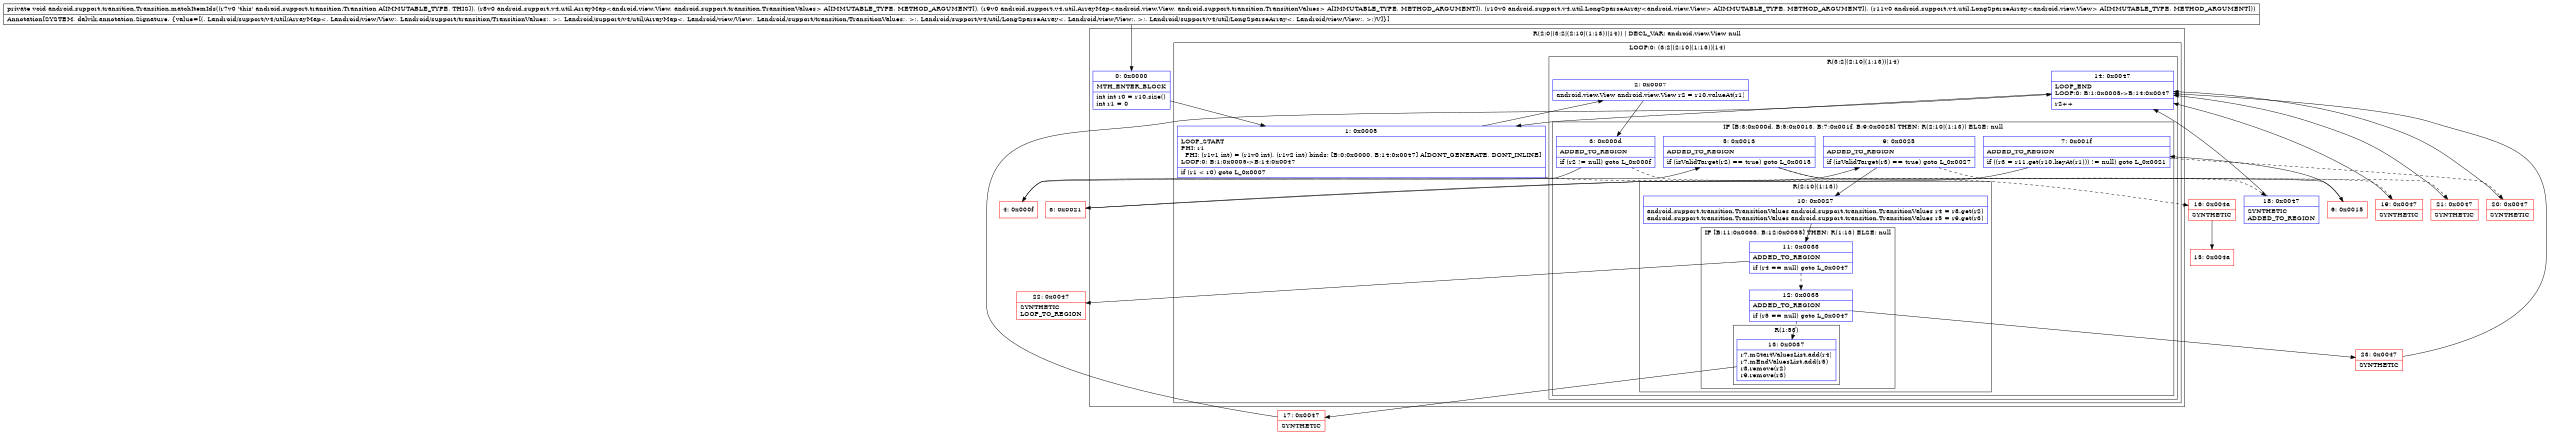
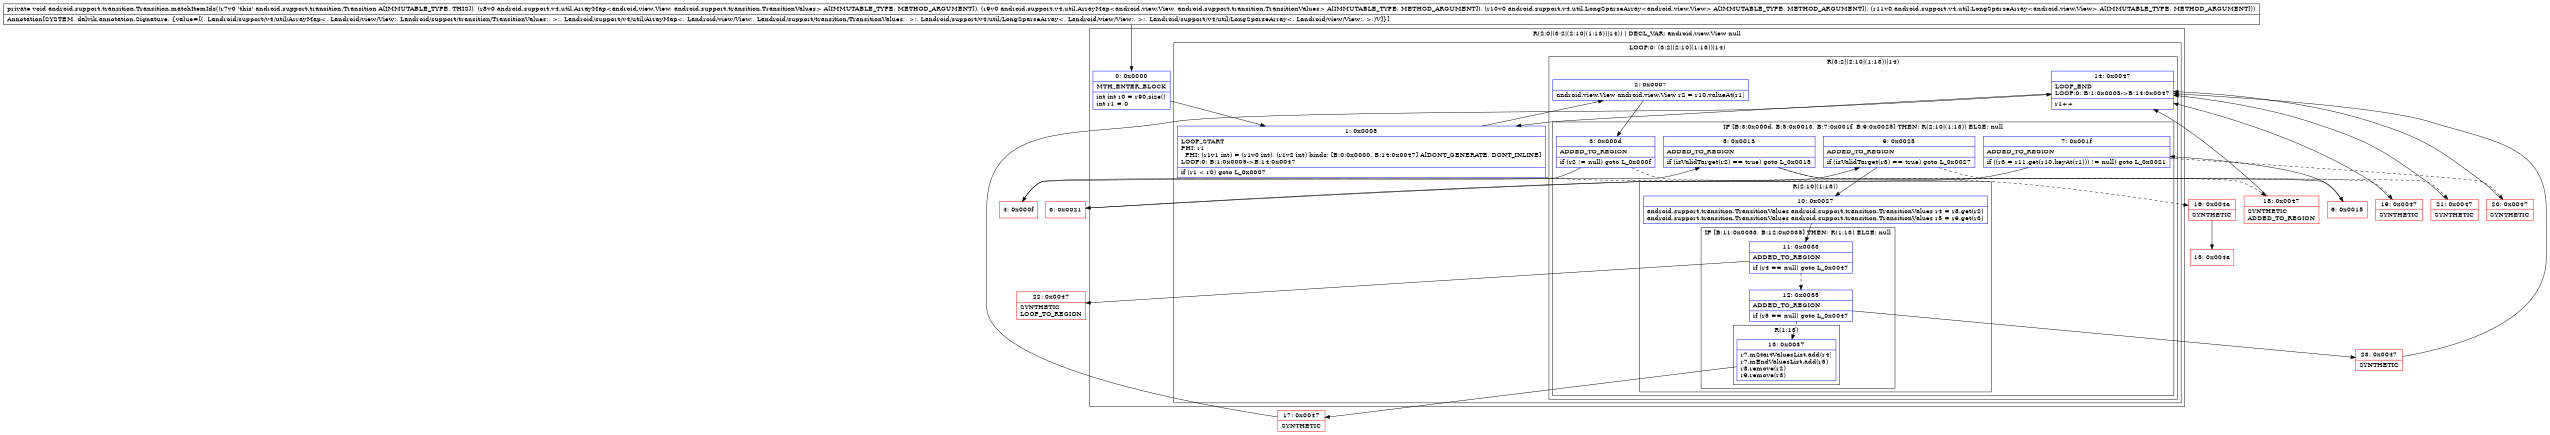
node "0: 0x0000": text "int int r0 = r10.size()" -> "int int r0 = r90.size()"
node "14: 0x0047": text "r2++" -> "r1++"
node "18: 0x0047": color blue -> red
cluster "R(1:53)": label "R(1:53)" -> "R(1:13)"
